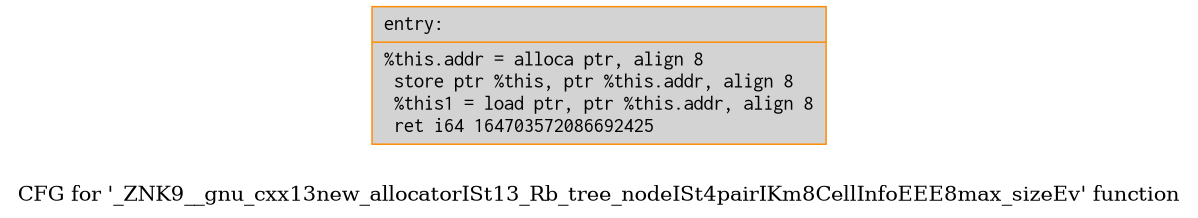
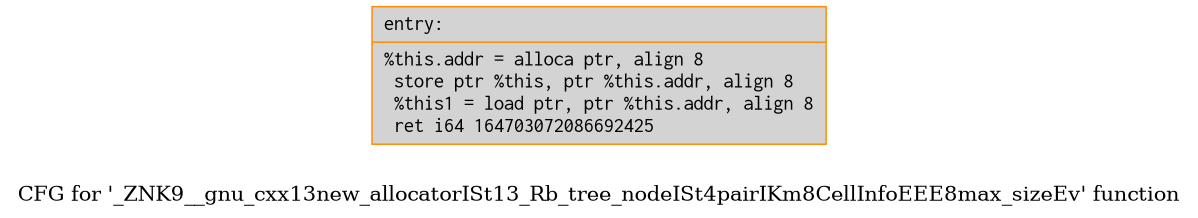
node "entry:": text "ret i64 164703572086692425" -> "ret i64 164703072086692425"
